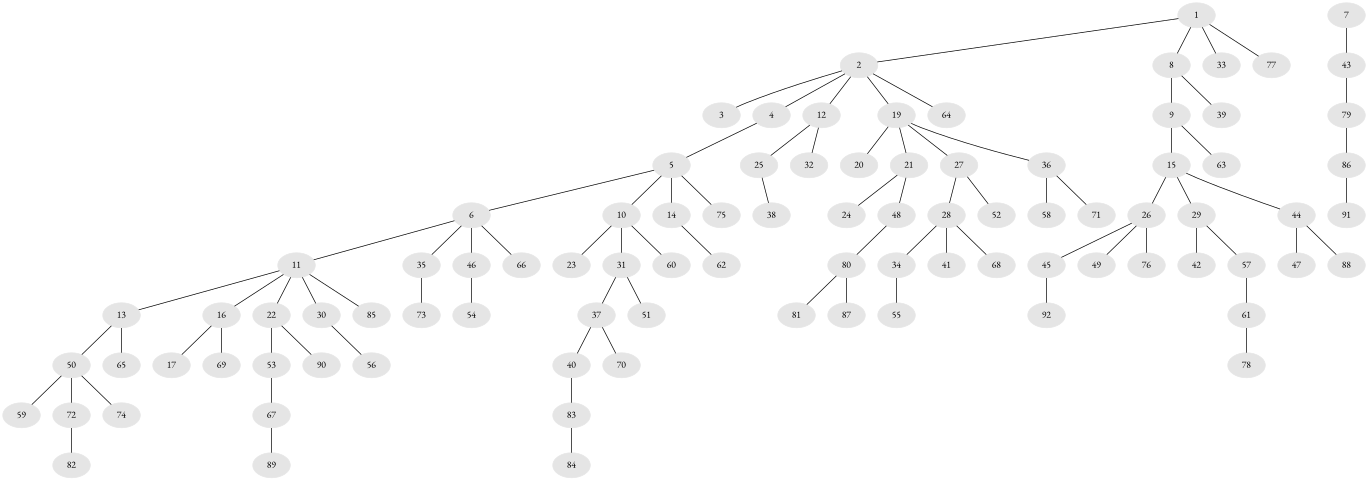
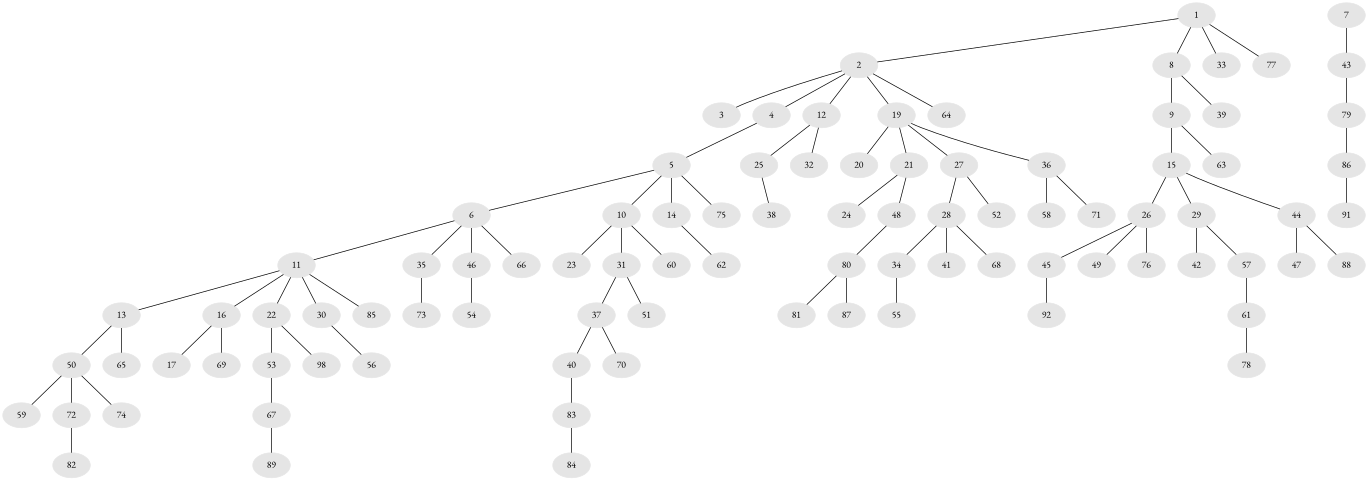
node "90": label "90" -> "98"
